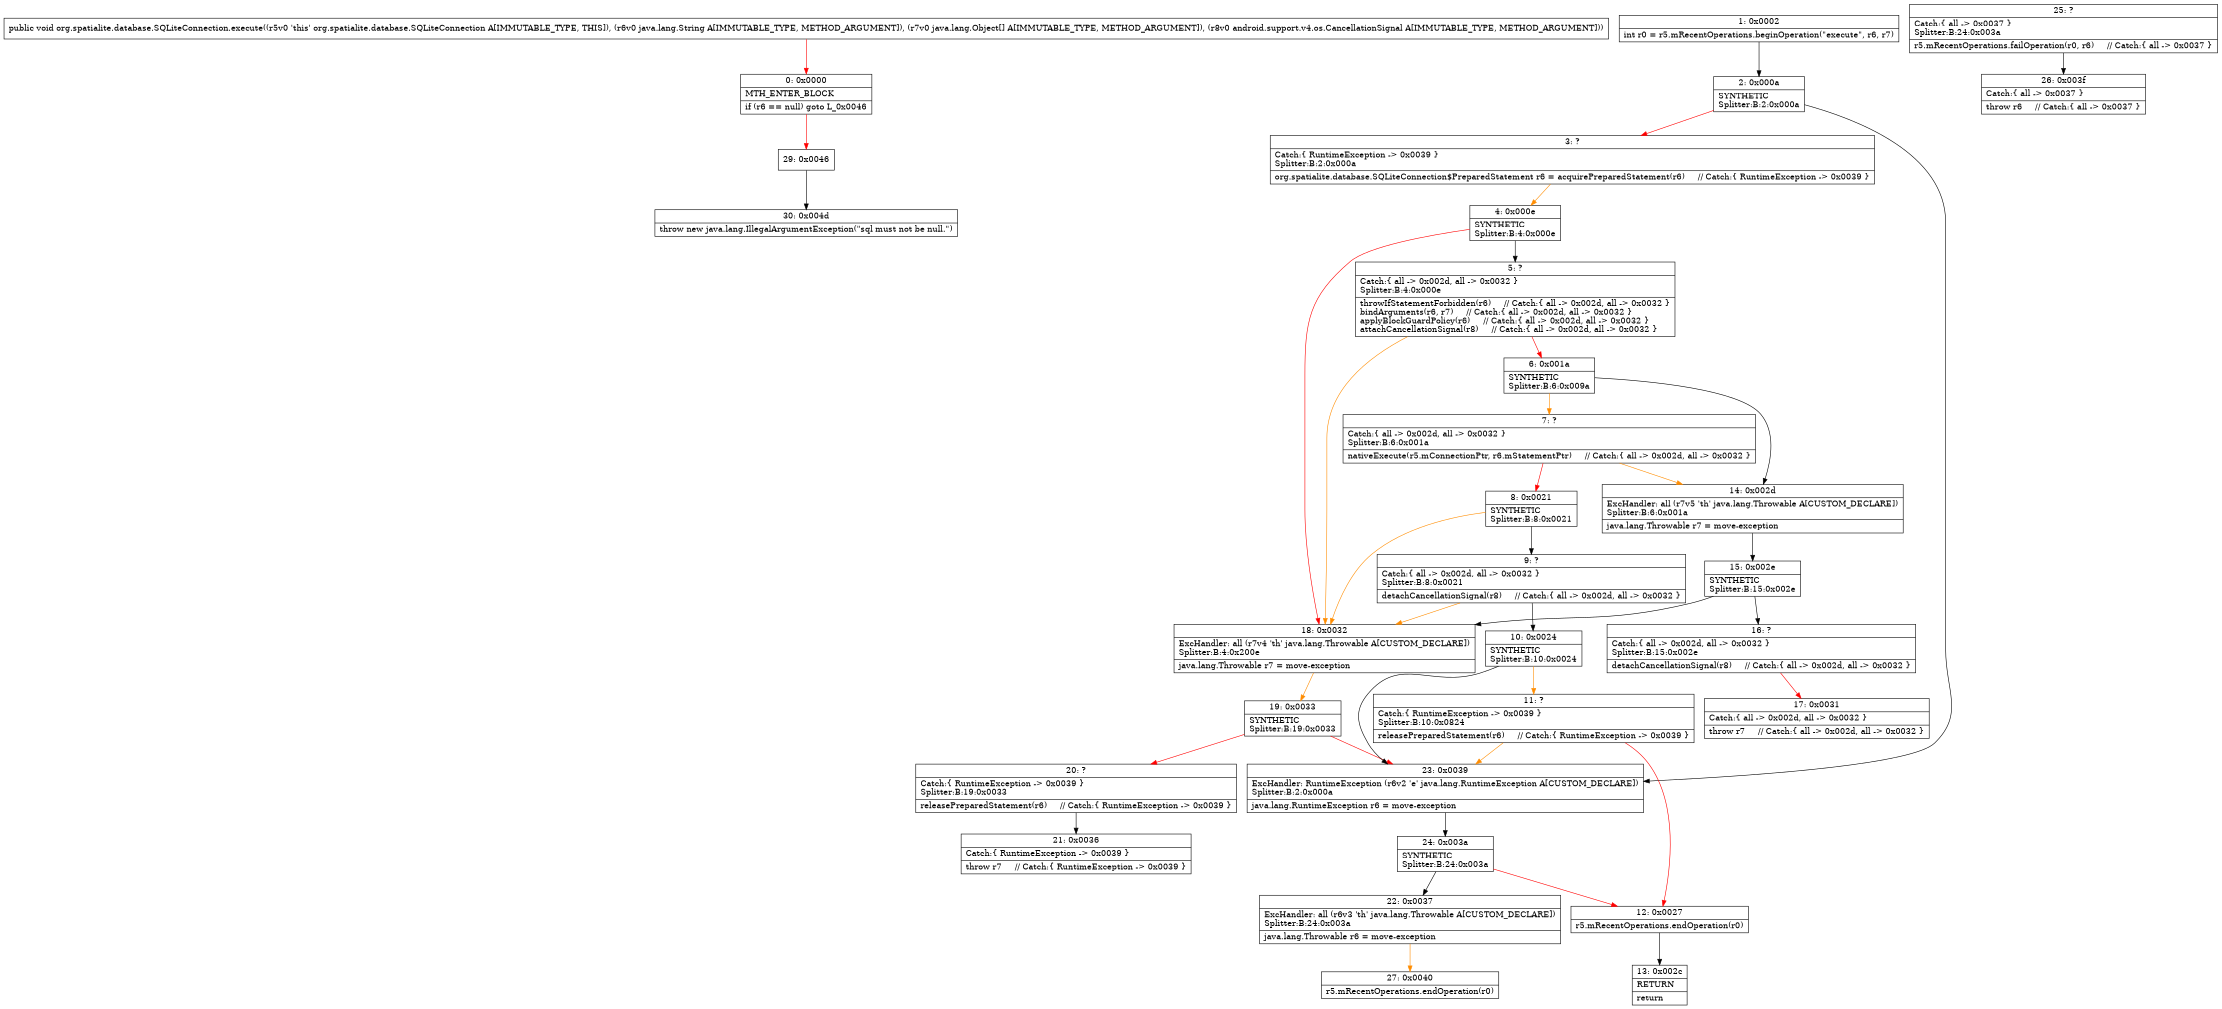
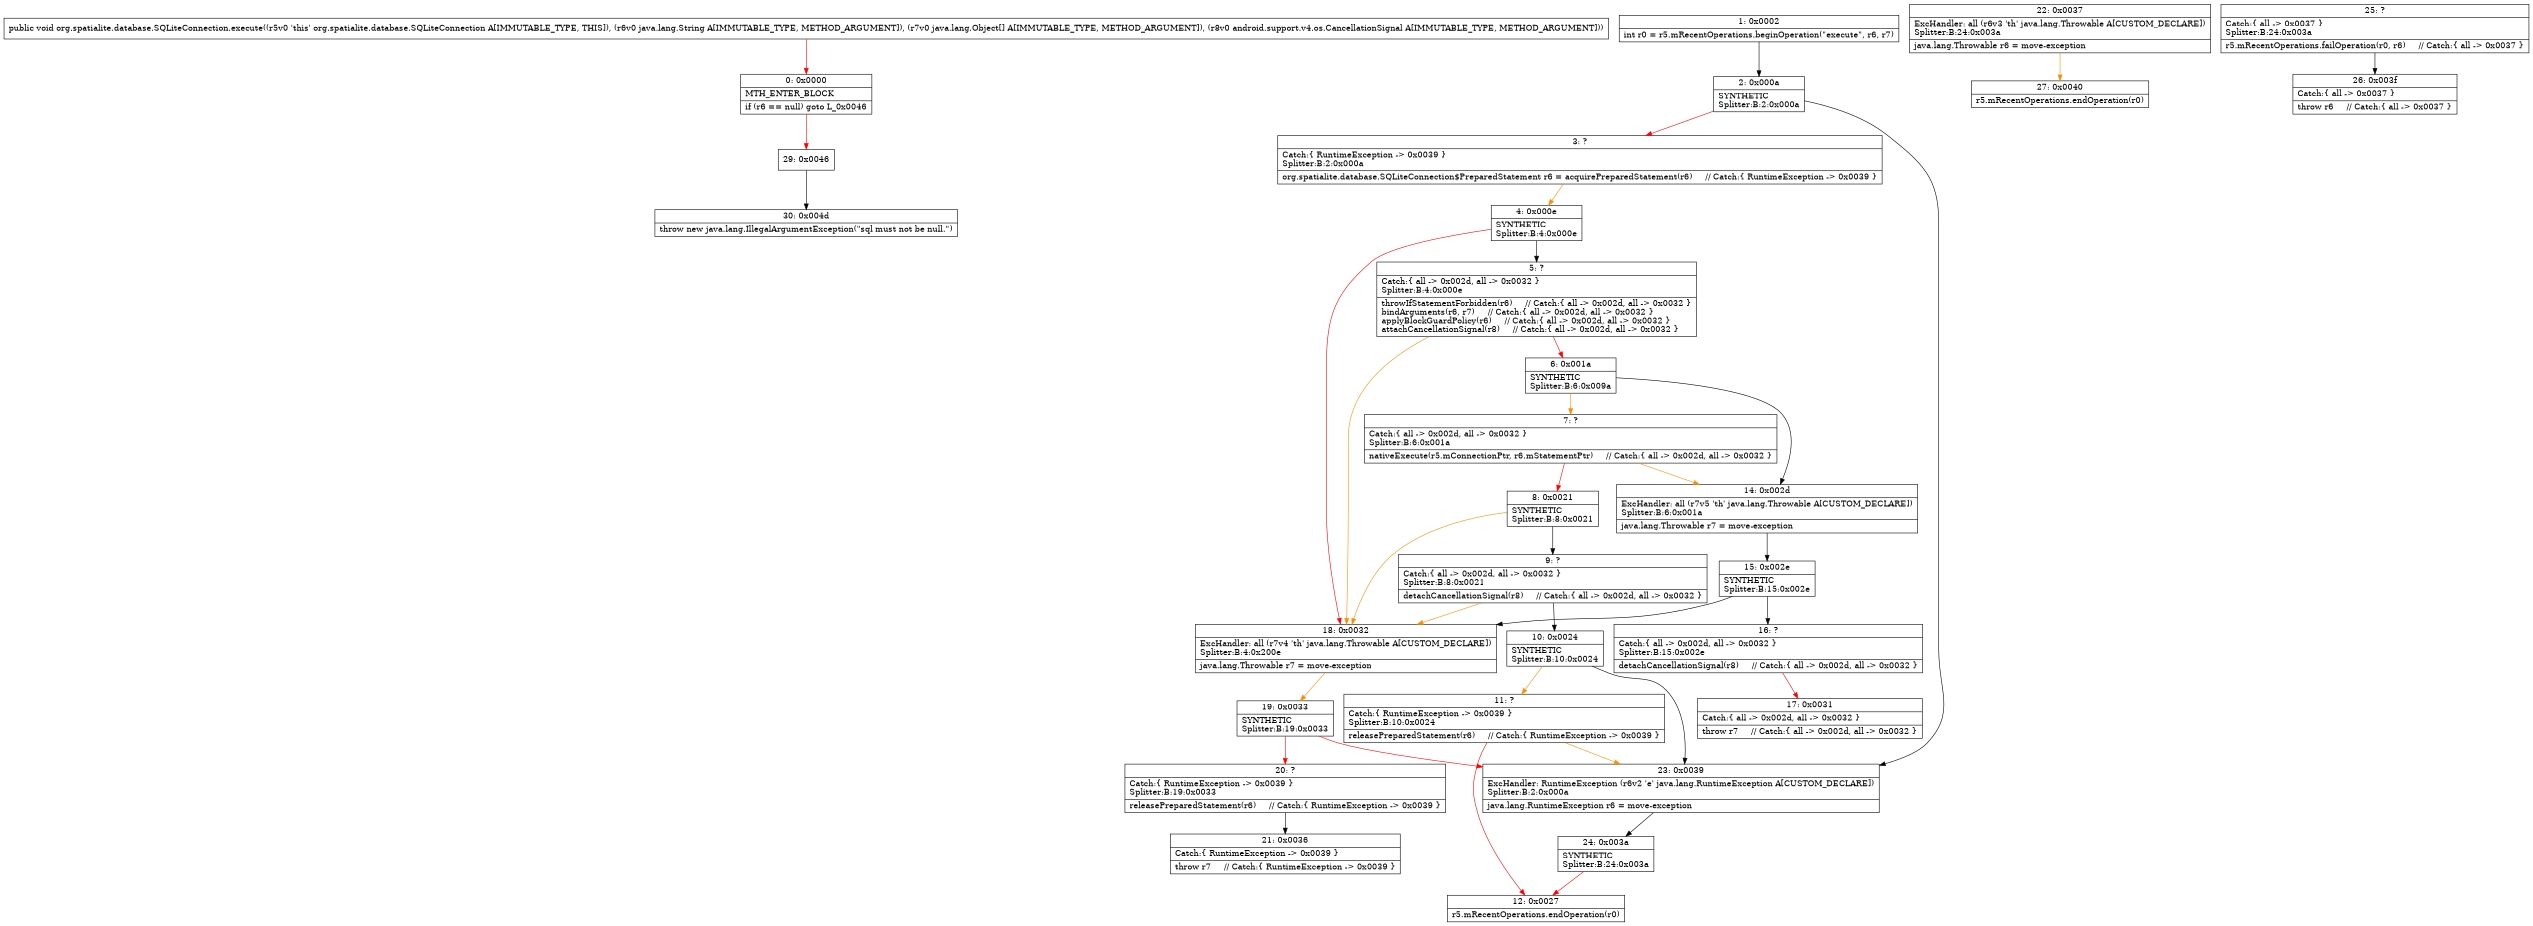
node "11: ?": text "Splitter:B:10:0x0824" -> "Splitter:B:10:0x0024"
edge "24: 0x003a" -> "22: 0x0037": removed
node "13: 0x002c": removed
